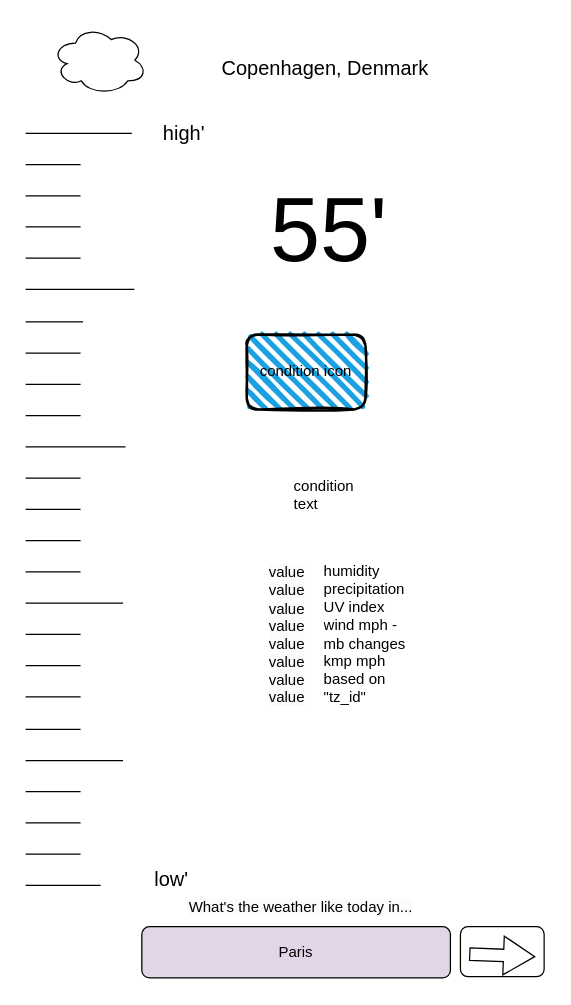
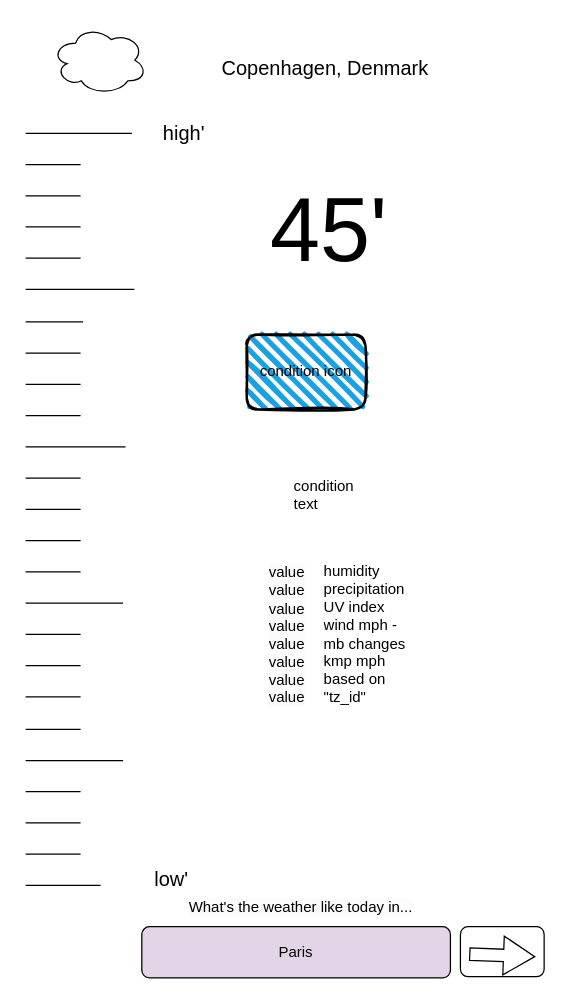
node "55'": label "55'" -> "45'"
